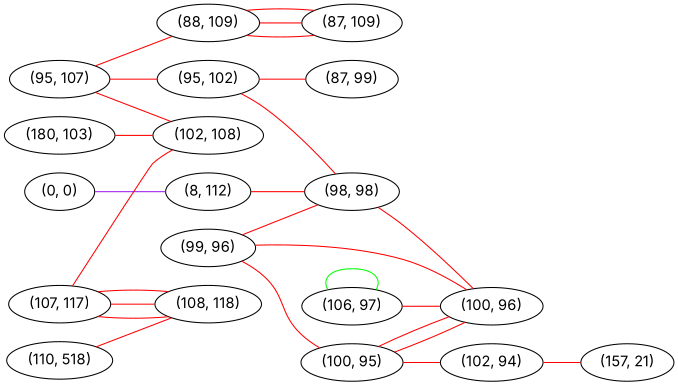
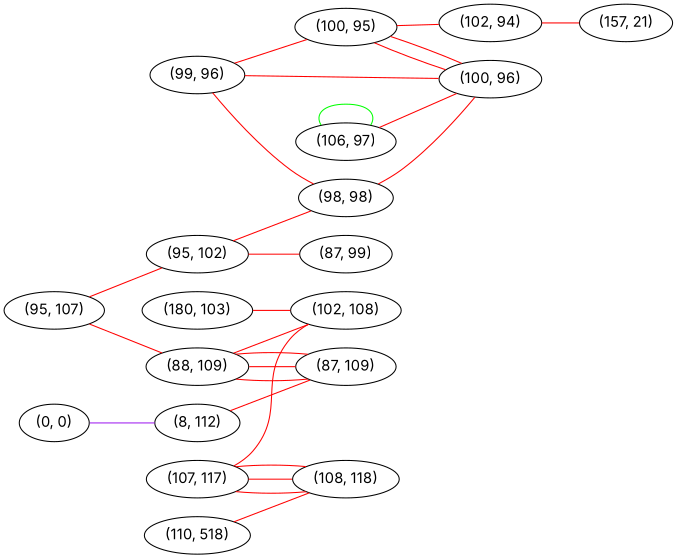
edge "(95, 107)" -- "(102, 108)": now "(88, 109)" -- "(102, 108)"
edge "(8, 112)" -- "(98, 98)": now "(8, 112)" -- "(87, 109)"
